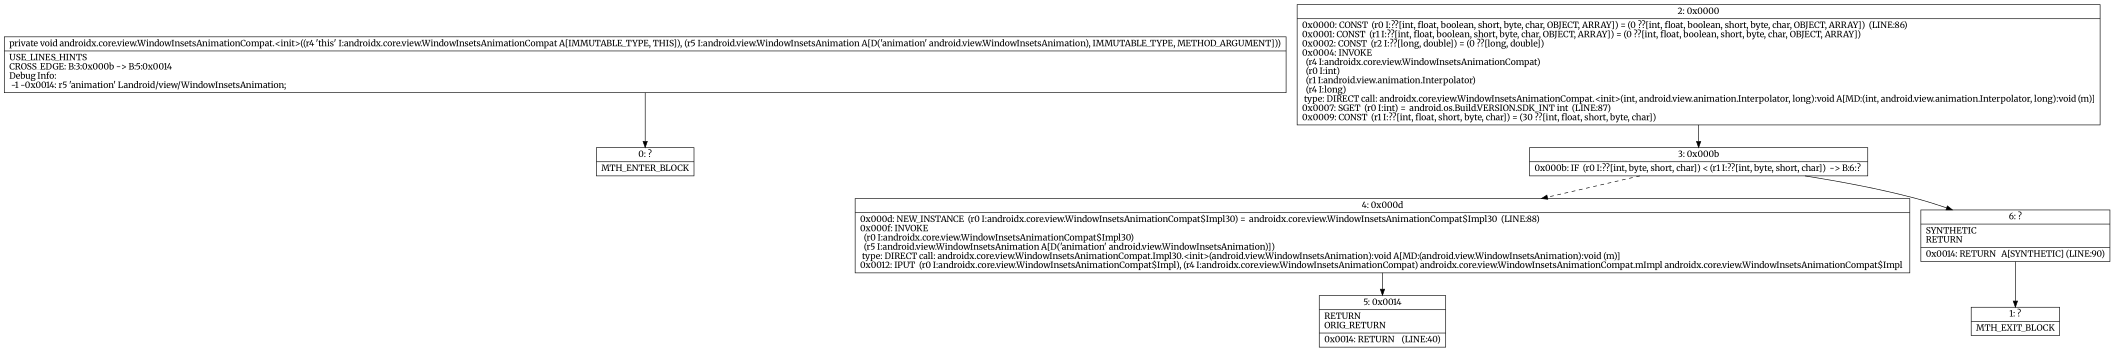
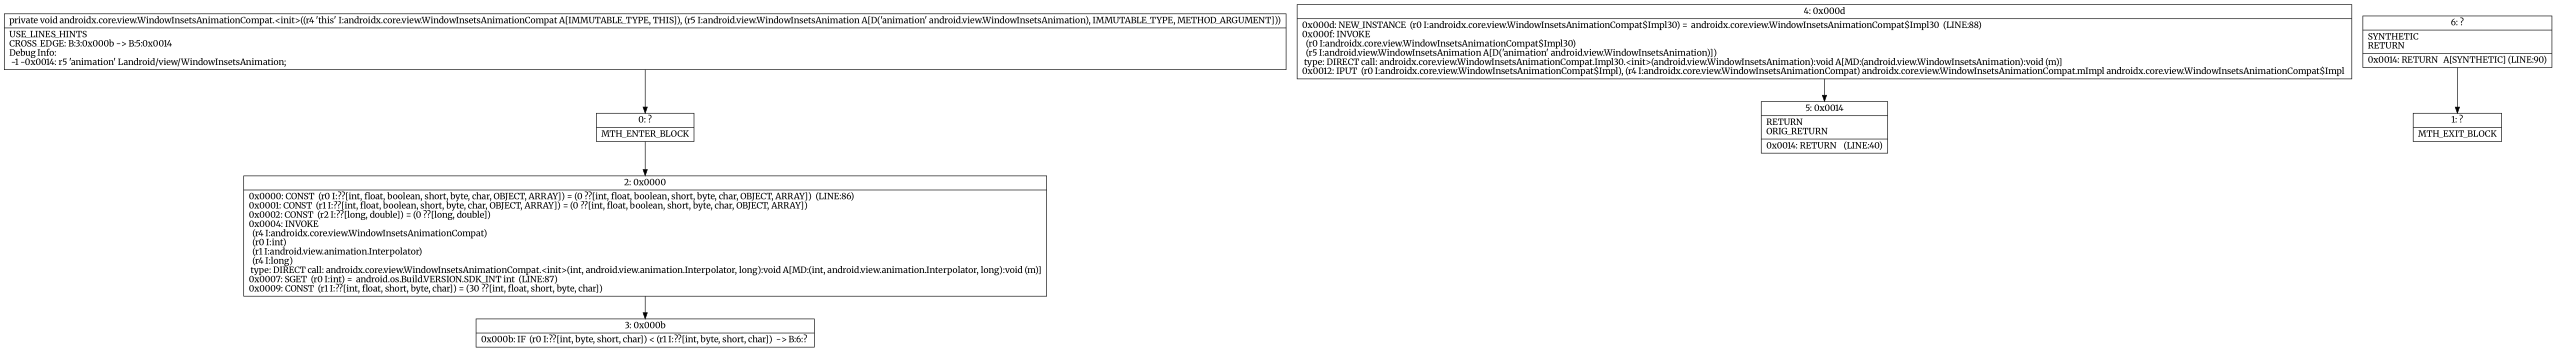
edge "0: ?" -> "2: 0x0000": added
edge "3: 0x000b" -> "4: 0x000d": removed
edge "3: 0x000b" -> "6: ?": removed
